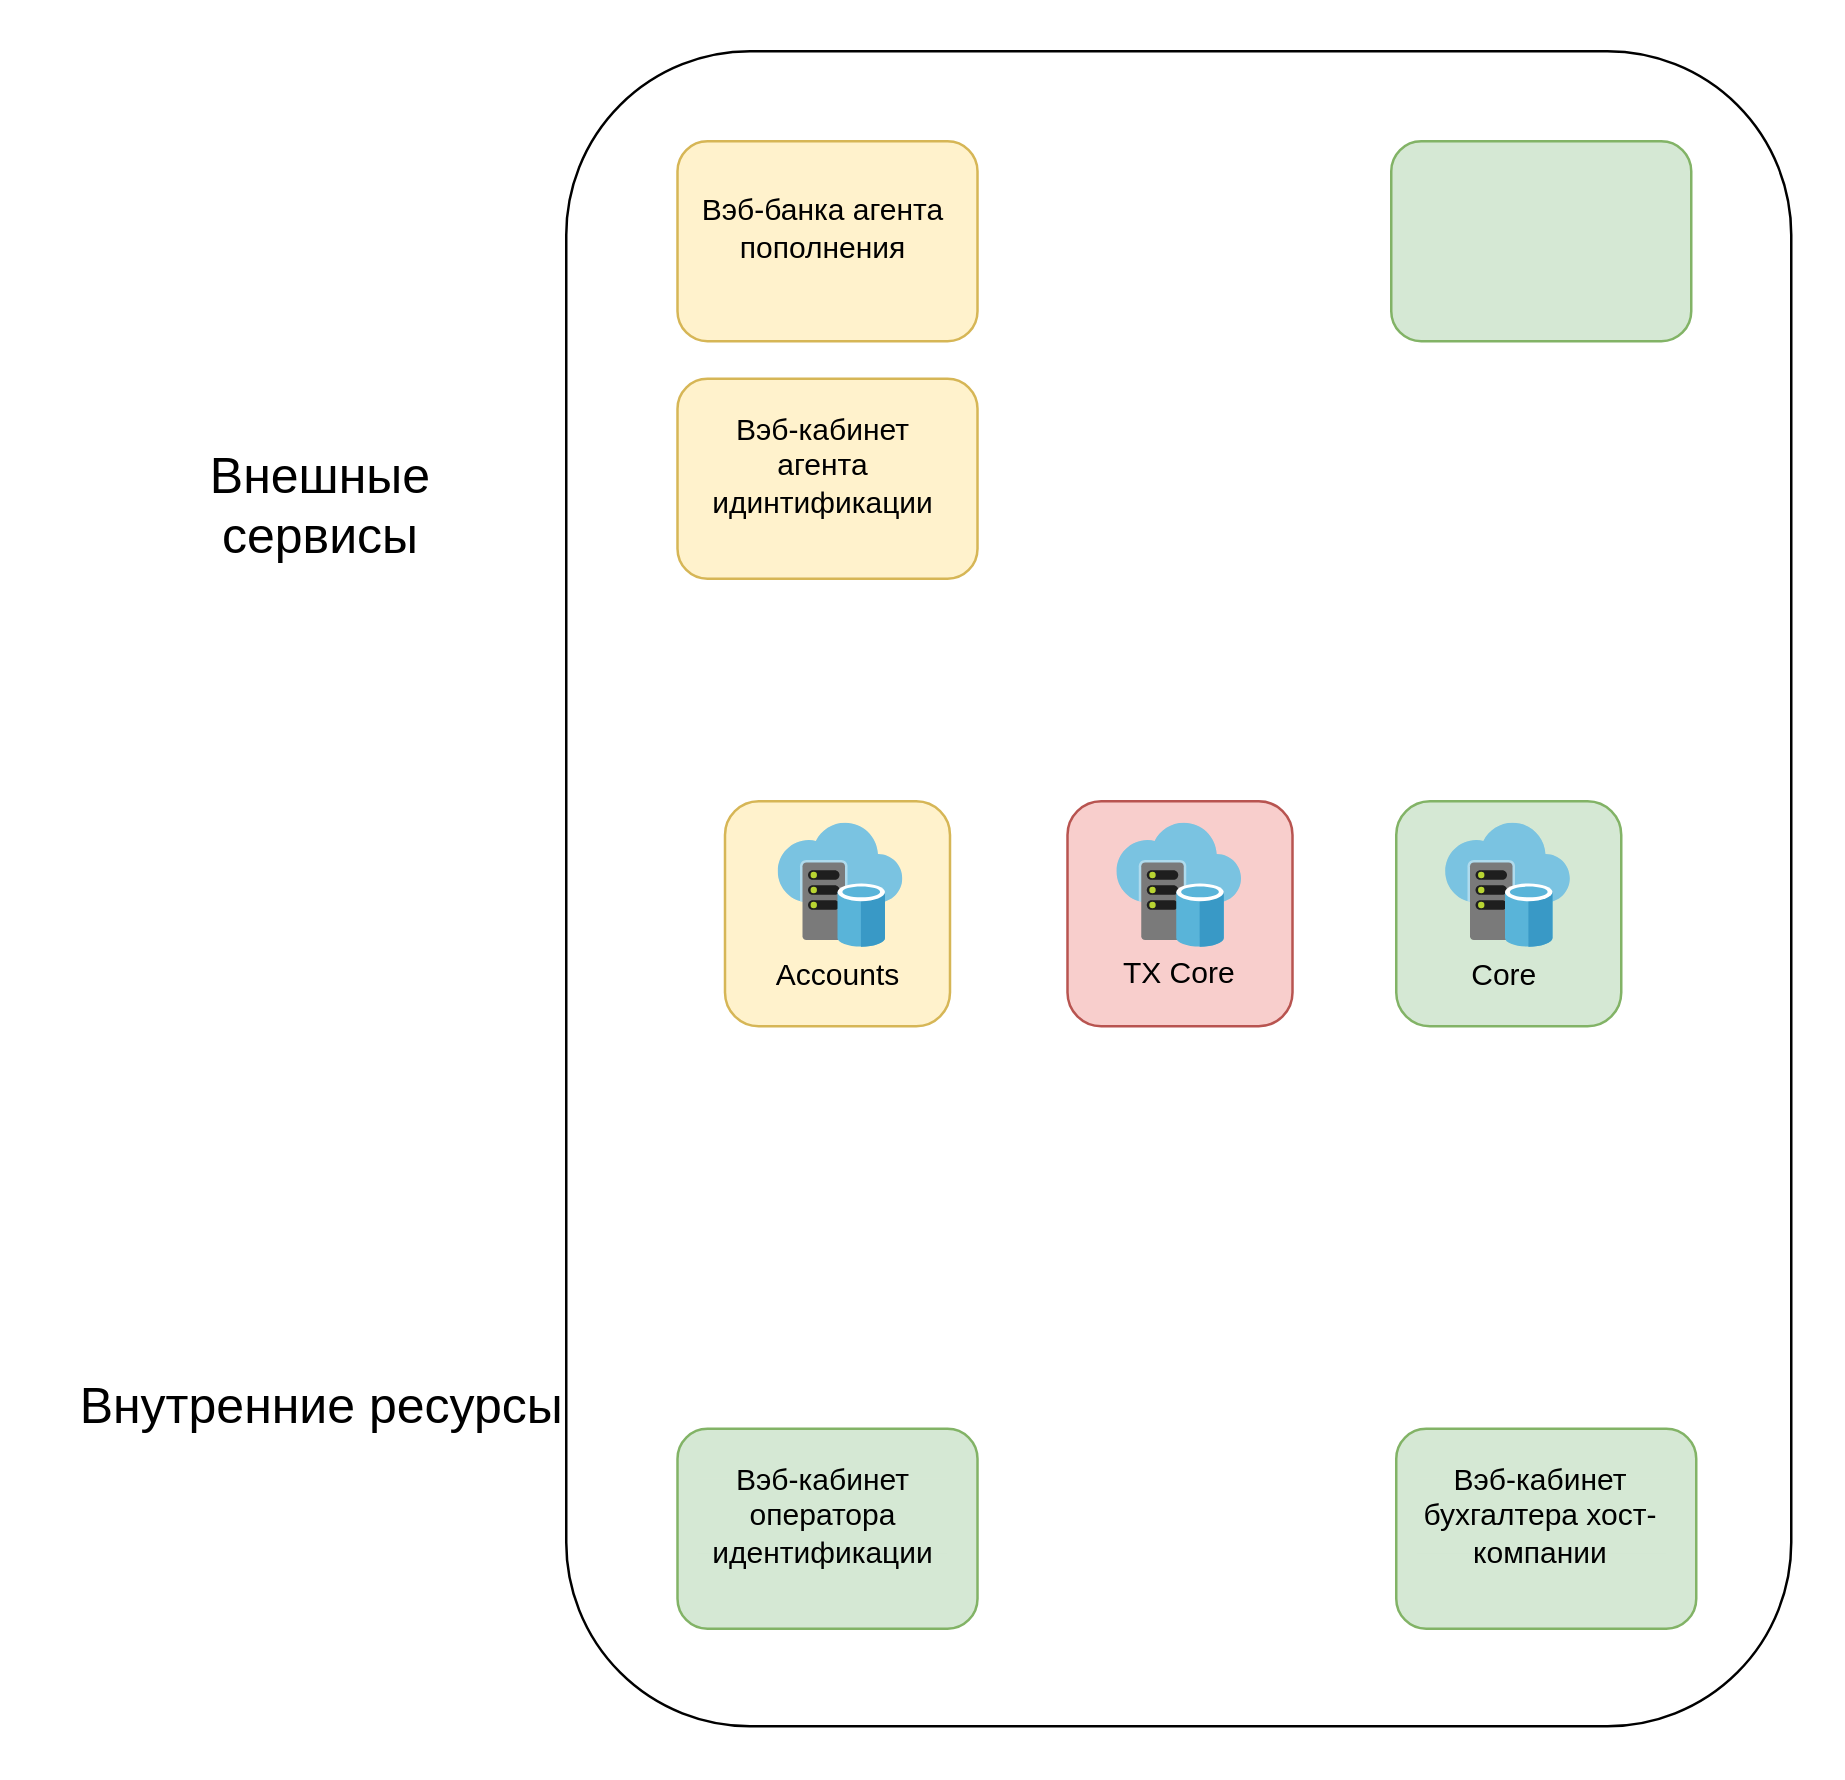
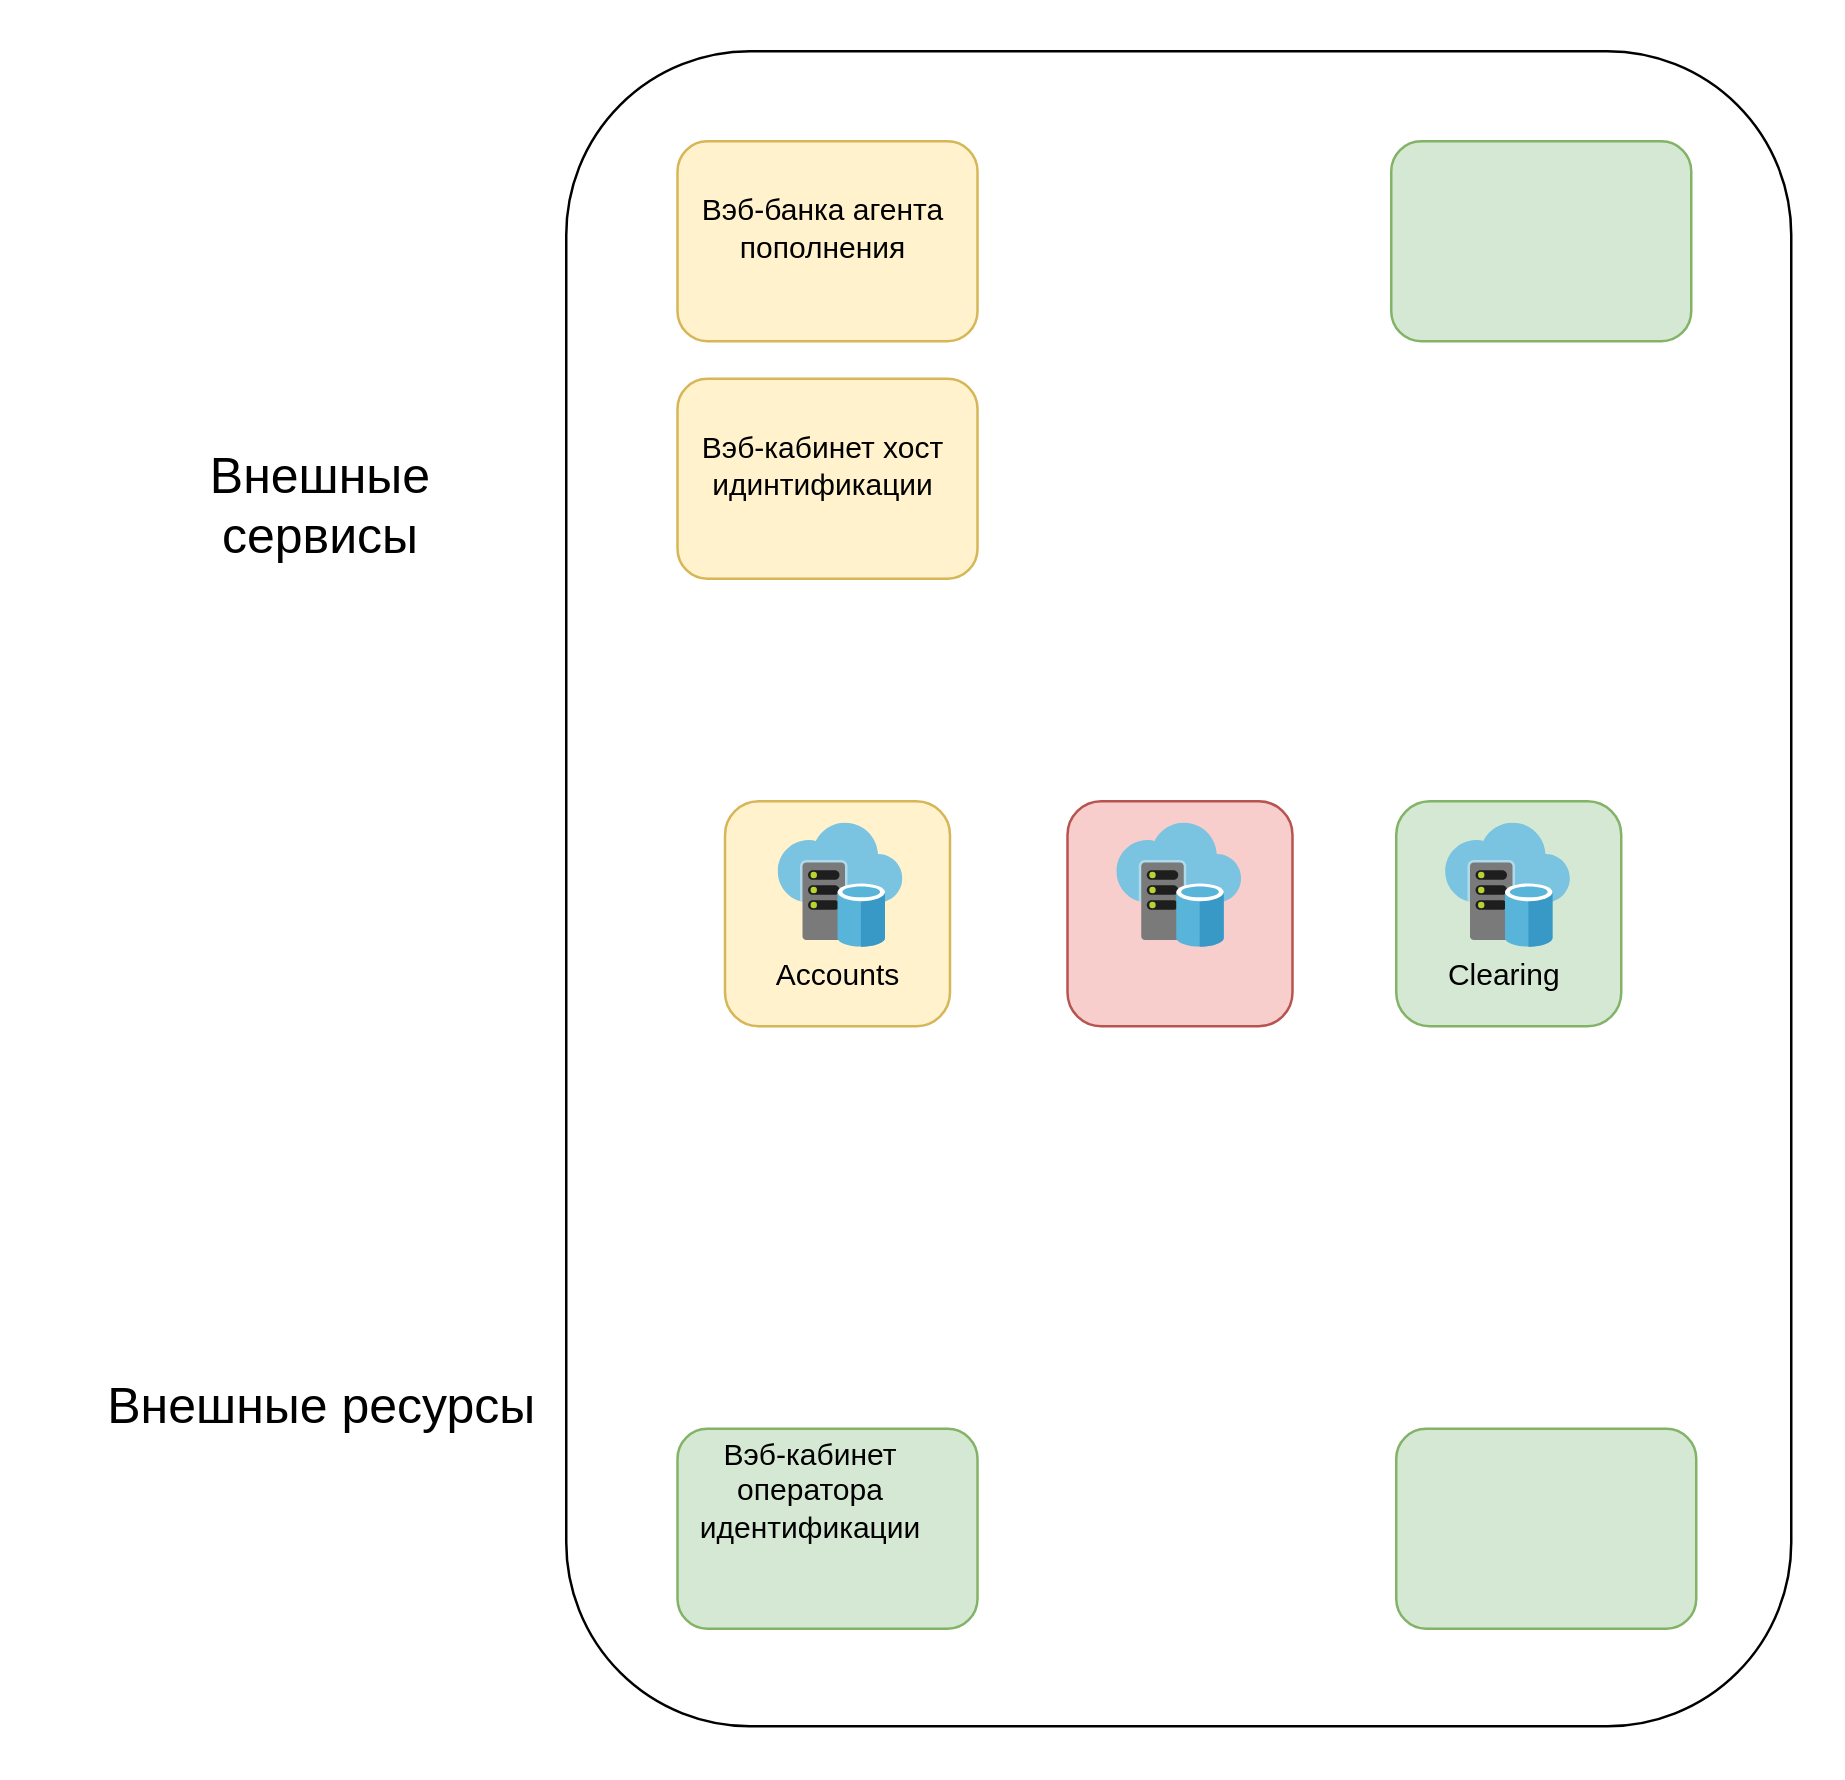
node "Вэб-кабинет агента идинтификации": label "Вэб-кабинет агента идинтификации" -> "Вэб-кабинет хост идинтификации"
node "TX Core": removed
node "Core": label "Core" -> "Clearing"
node "Внутренние ресурсы": label "Внутренние ресурсы" -> "Внешные ресурсы"
node "Вэб-кабинет оператора идентификации": moved (823, 1516) -> (810, 1491)
node "Вэб-кабинет бухгалтера хост-компании": removed
